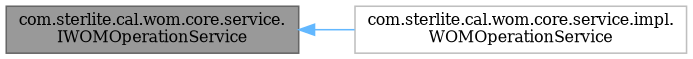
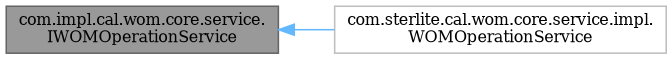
node "com.sterlite.cal.wom.core.service. IWOMOperationService": label "com.sterlite.cal.wom.core.service. IWOMOperationService" -> "com.impl.cal.wom.core.service. IWOMOperationService"
